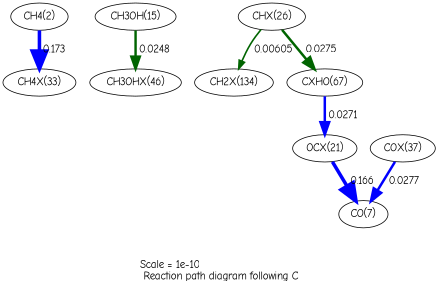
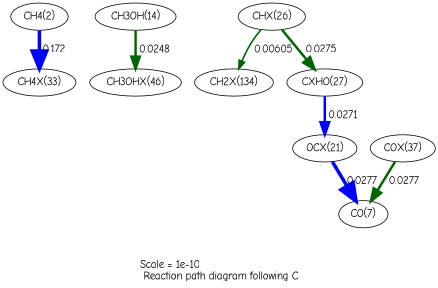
node "CH3OH(15)": label "CH3OH(15)" -> "CH3OH(14)"
edge "CH4(2)" -> "CH4X(33)": label " 0.173" -> " 0.172"
node "CXHO(67)": label "CXHO(67)" -> "CXHO(27)"
edge "COX(37)" -> "CO(7)": color blue -> darkgreen
edge "OCX(21)" -> "CO(7)": label " 0.166" -> " 0.0277"
